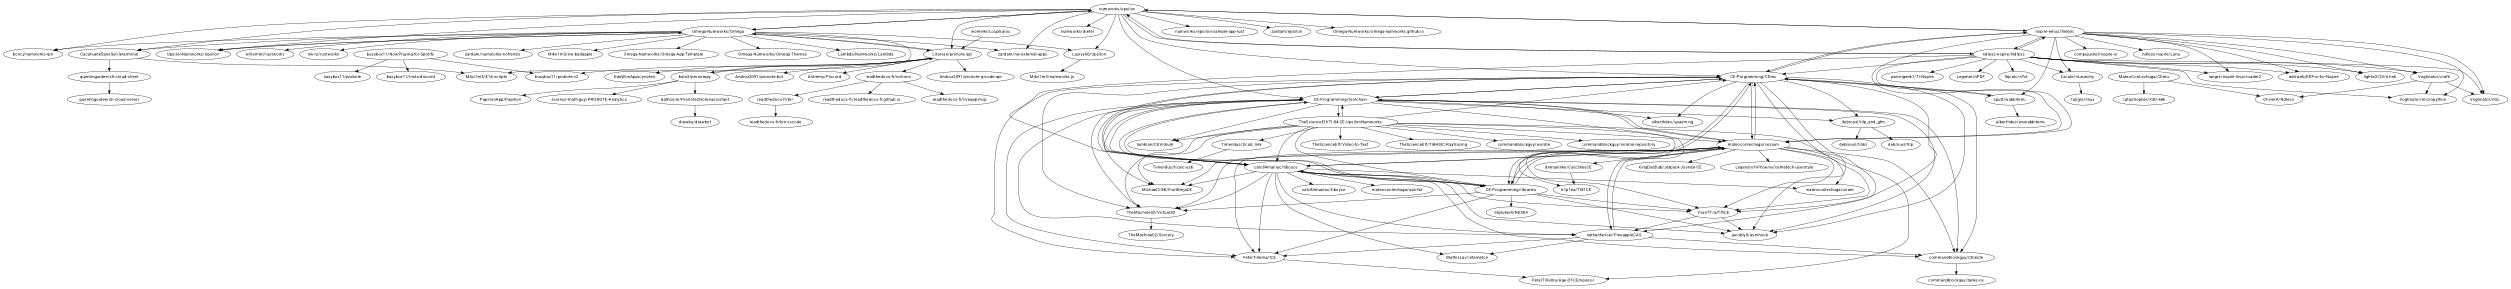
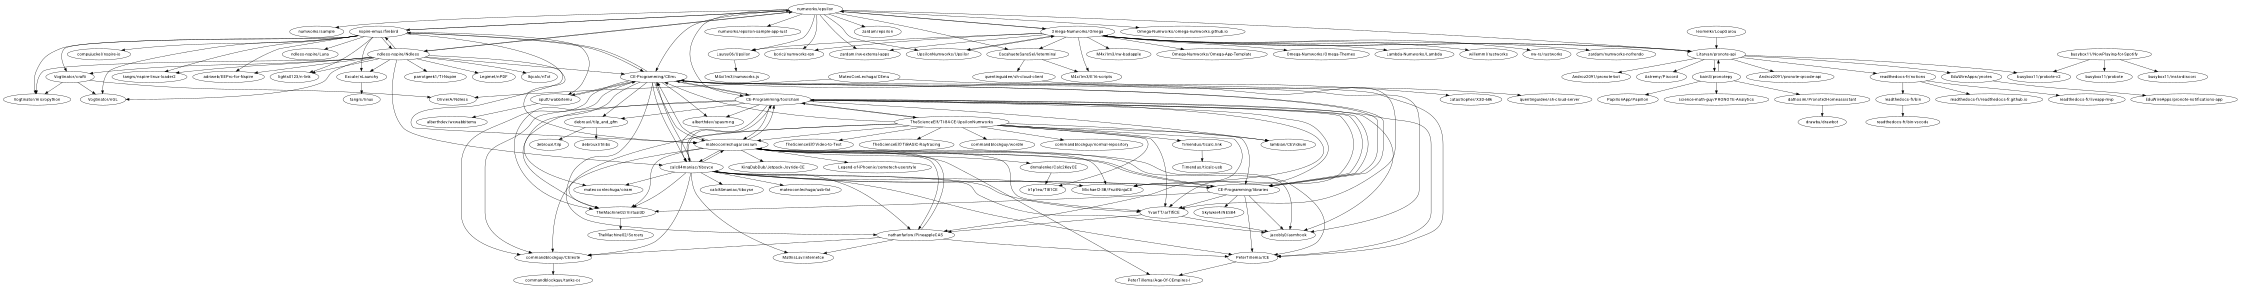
node "numworks/dieter": label "numworks/dieter" -> "numworks/sample"
node "EduWireApps/pronote-notifications-app": added
